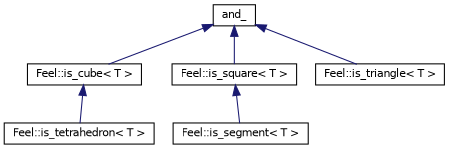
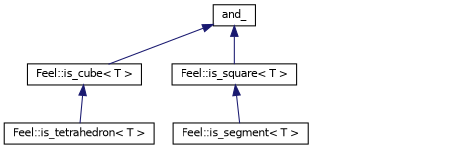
node "Feel::is_triangle< T >": removed
